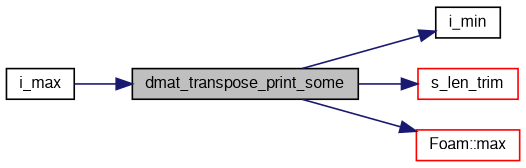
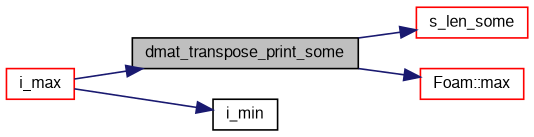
edge "dmat_transpose_print_some" -> "i_min": now "i_max" -> "i_min"
node "i_max": color black -> red
node "s_len_trim": label "s_len_trim" -> "s_len_some"
